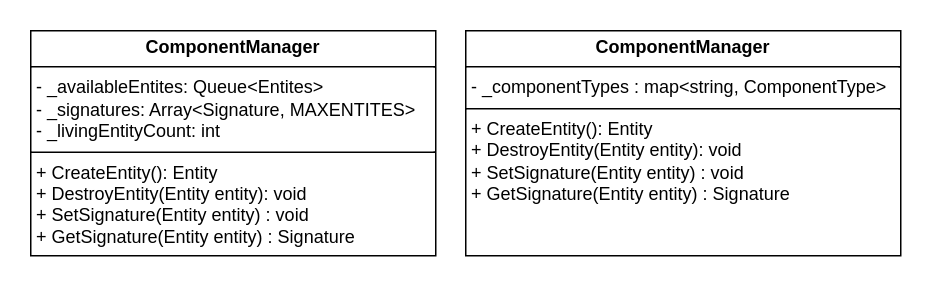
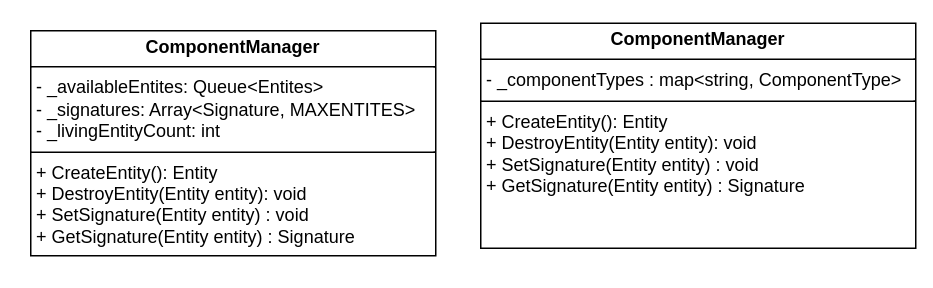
node "ComponentManager - _componentTypes : map<string, ComponentType> + CreateEntity(): Entity + DestroyEntity(Entity entity): void + SetSignature(Entity entity) : void + GetSignature(Entity entity) : Signature": moved (683, 143) -> (698, 136)
